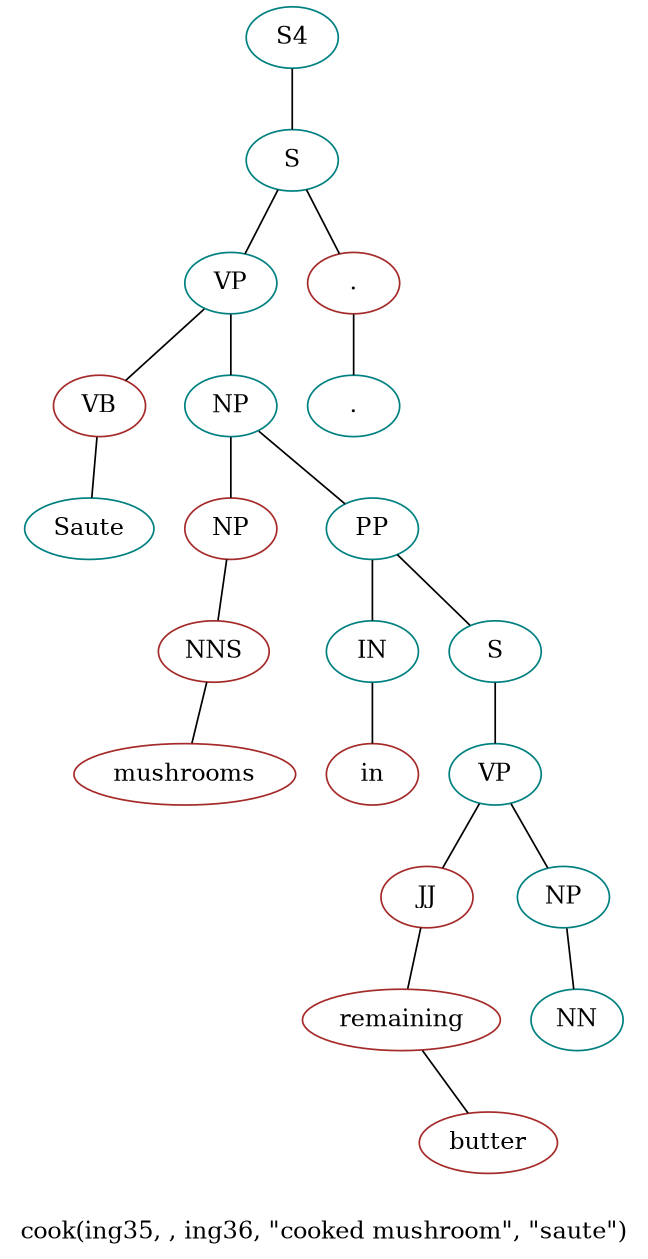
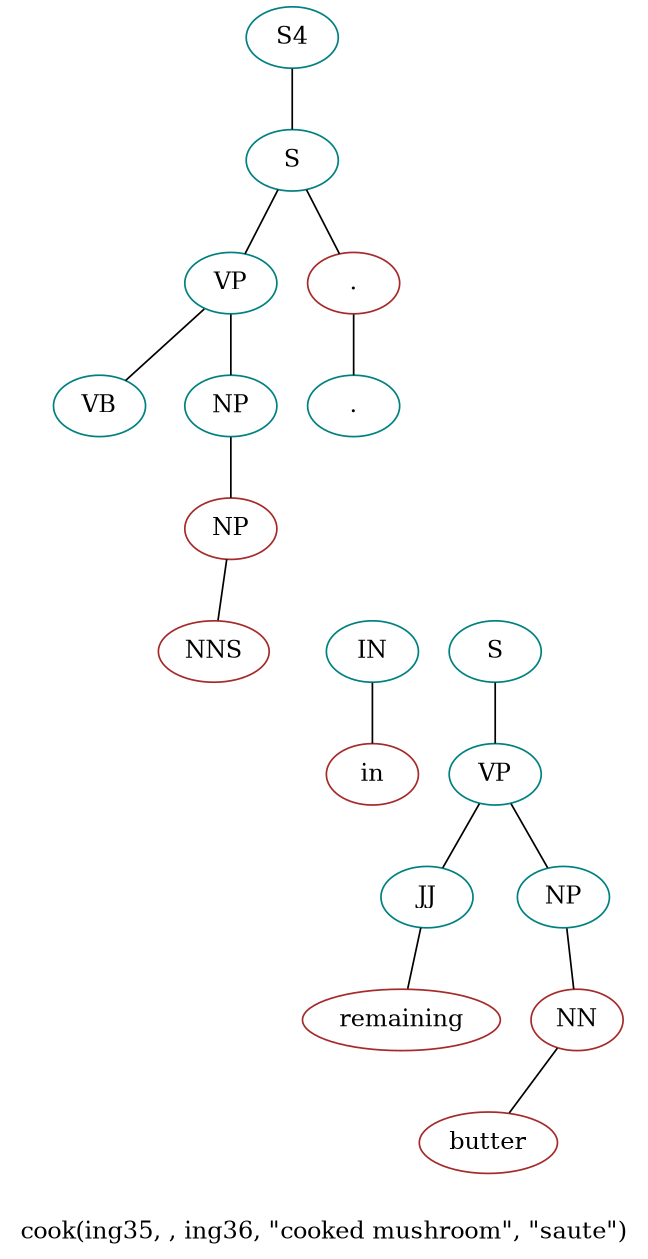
node "VB": color brown -> teal
node "Saute": removed
node "PP": removed
node "mushrooms": removed
node "JJ": color brown -> teal
node "NN": color teal -> brown
edge "remaining" -- "butter": now "NN" -- "butter"
